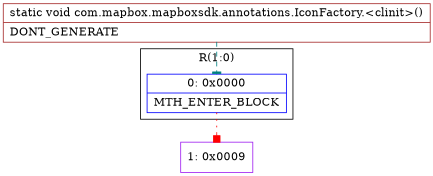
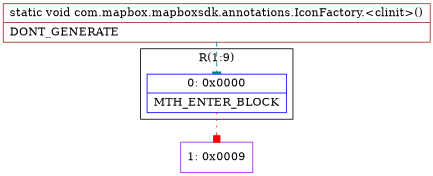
cluster "R(1:0)": label "R(1:0)" -> "R(1:9)"
